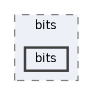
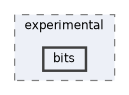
cluster "bits": label "bits" -> "experimental"
